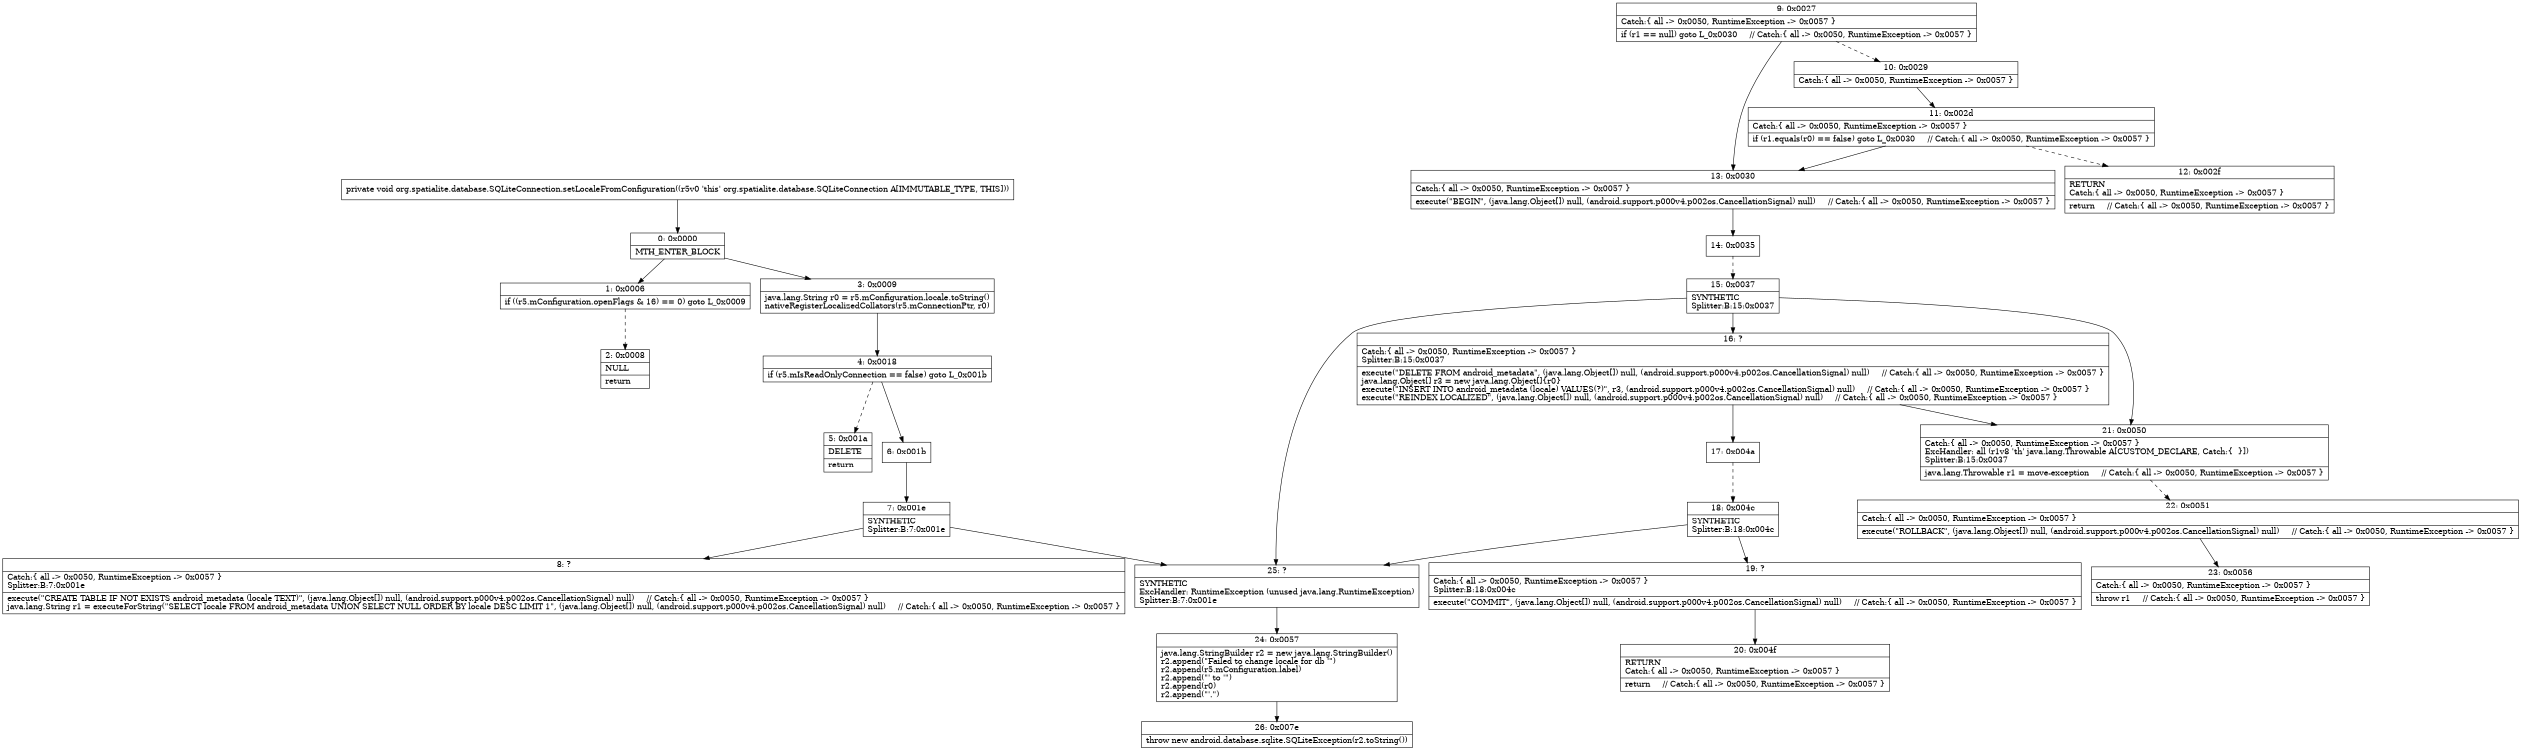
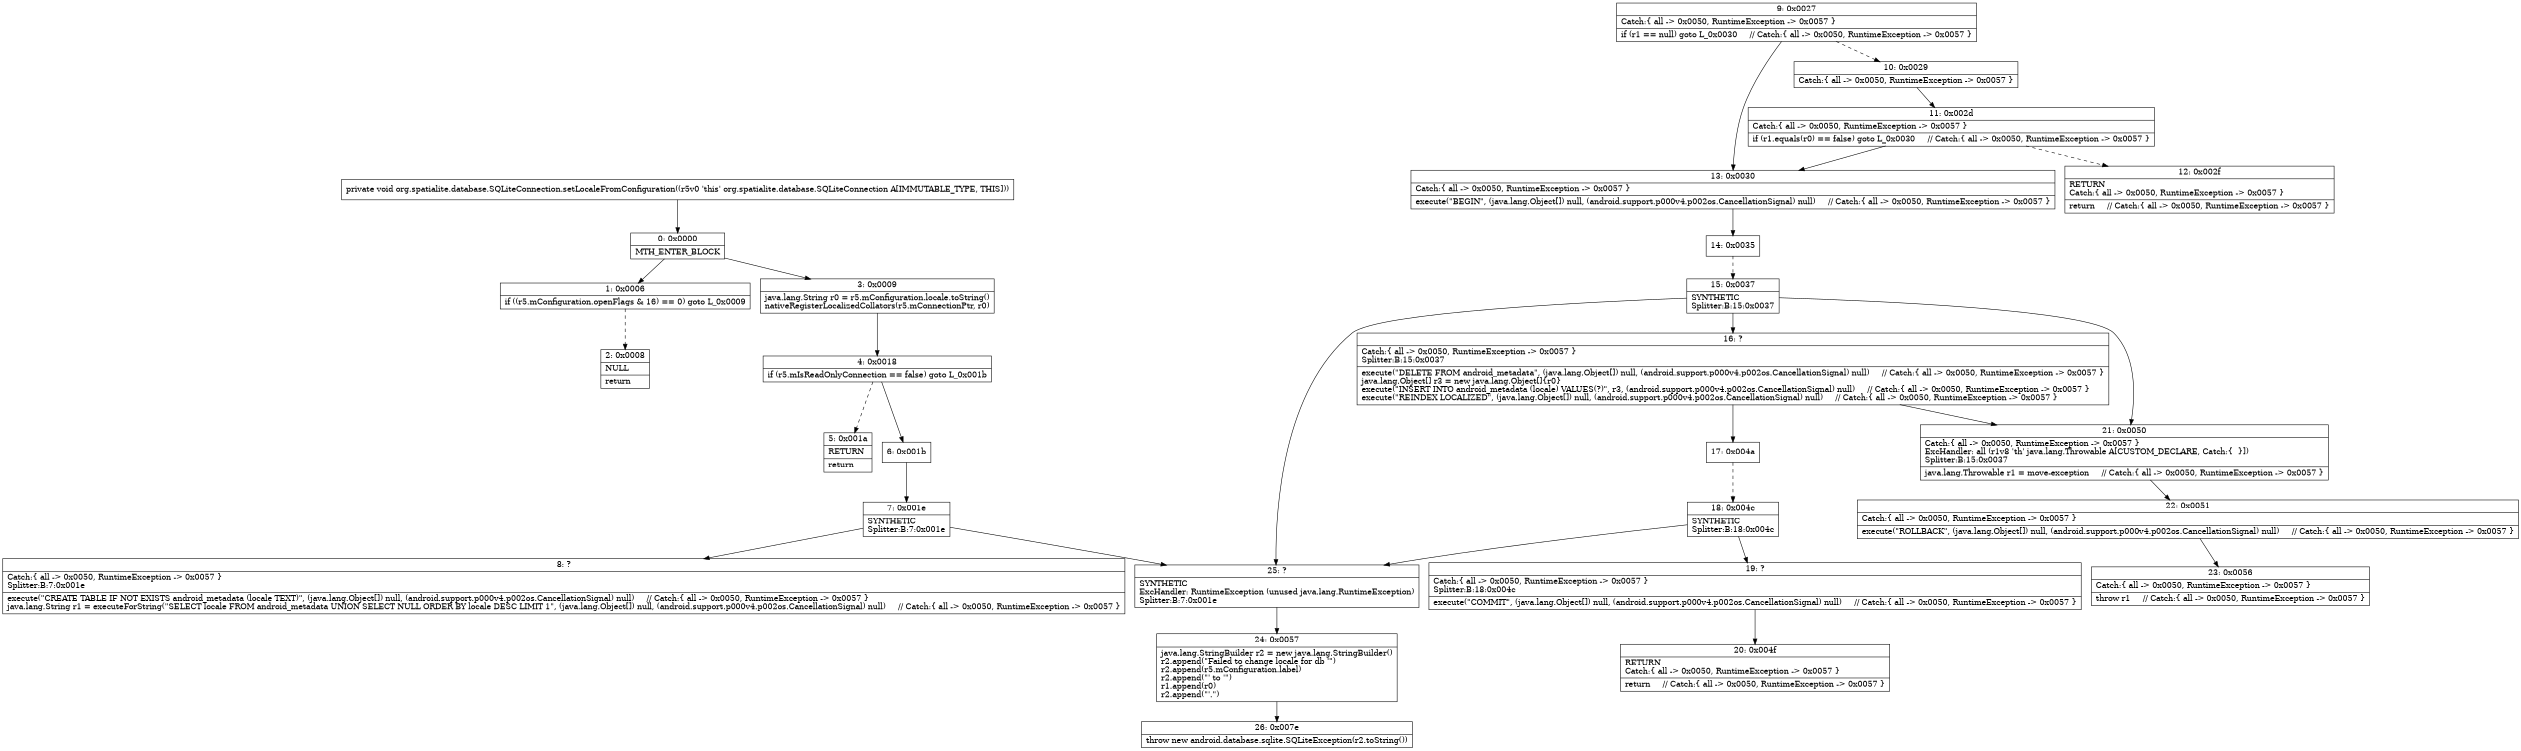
node "5: 0x001a": text "DELETE" -> "RETURN"
edge "21: 0x0050" -> "22: 0x0051": style dashed -> solid
node "24: 0x0057": text "r2.append(r0)" -> "r1.append(r0)"
